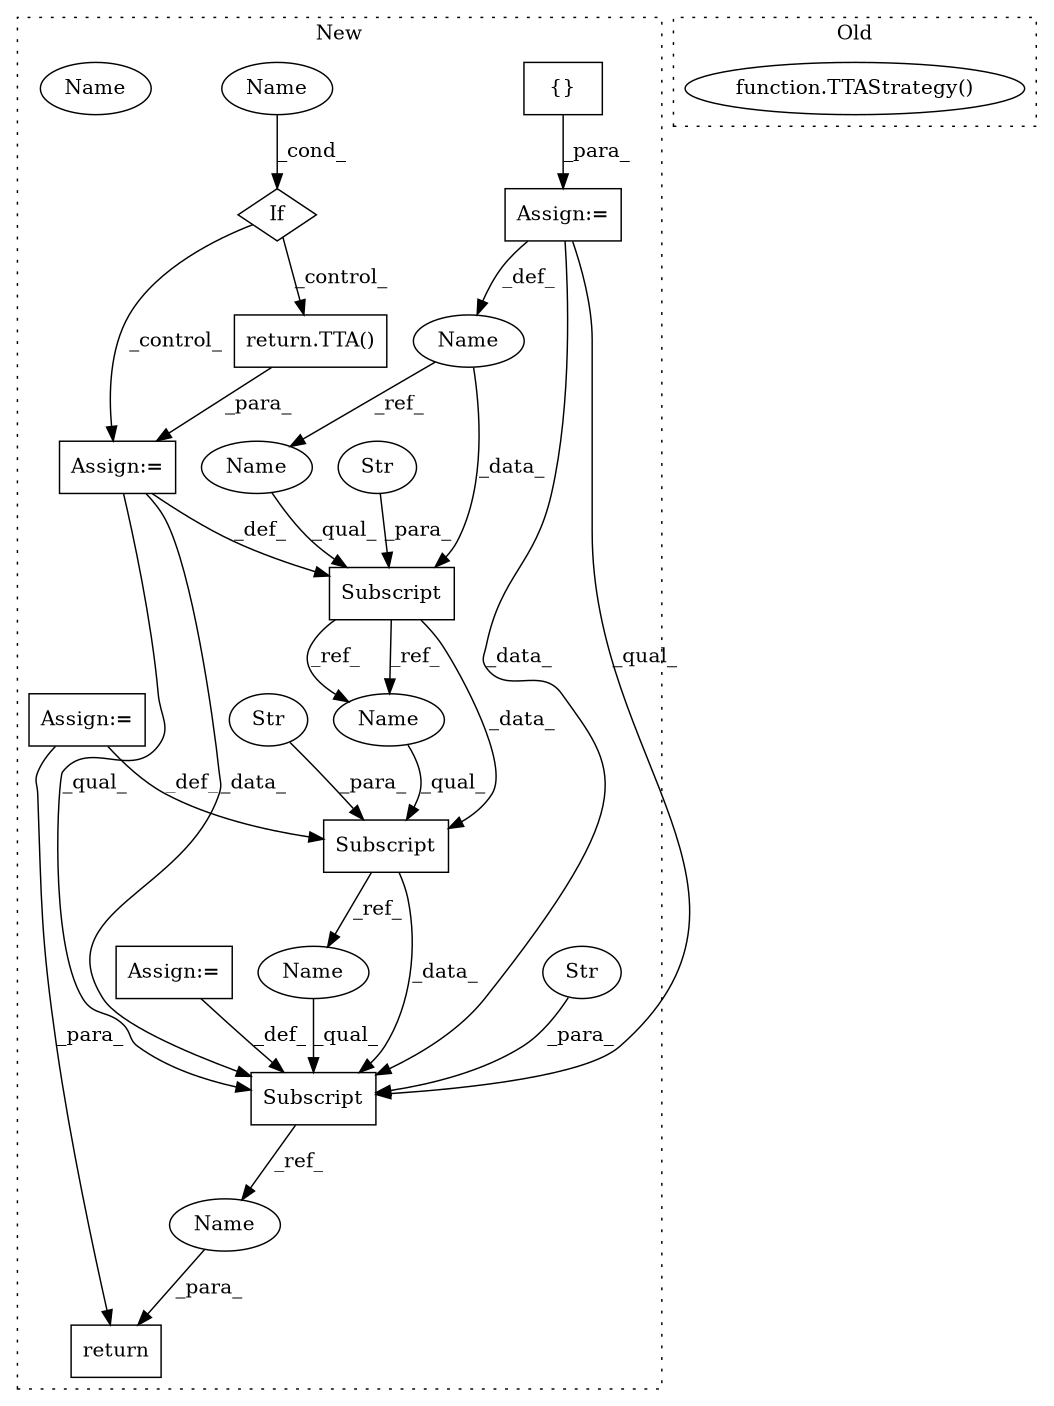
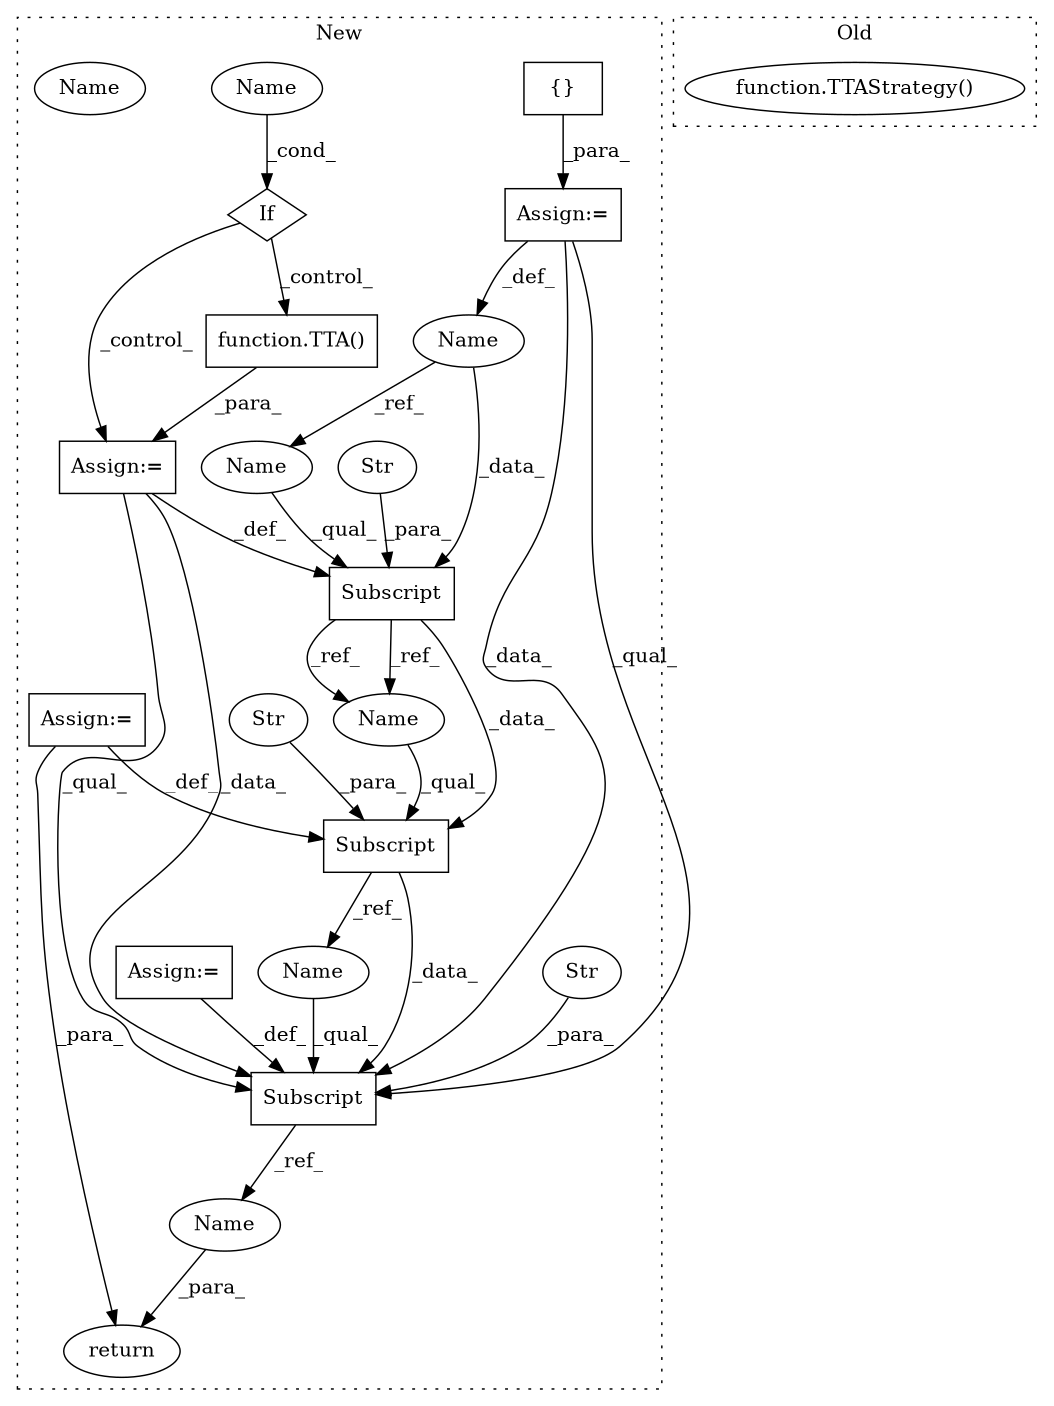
node "return.TTA()": label "return.TTA()" -> "function.TTA()"
node "return": shape box -> ellipse
